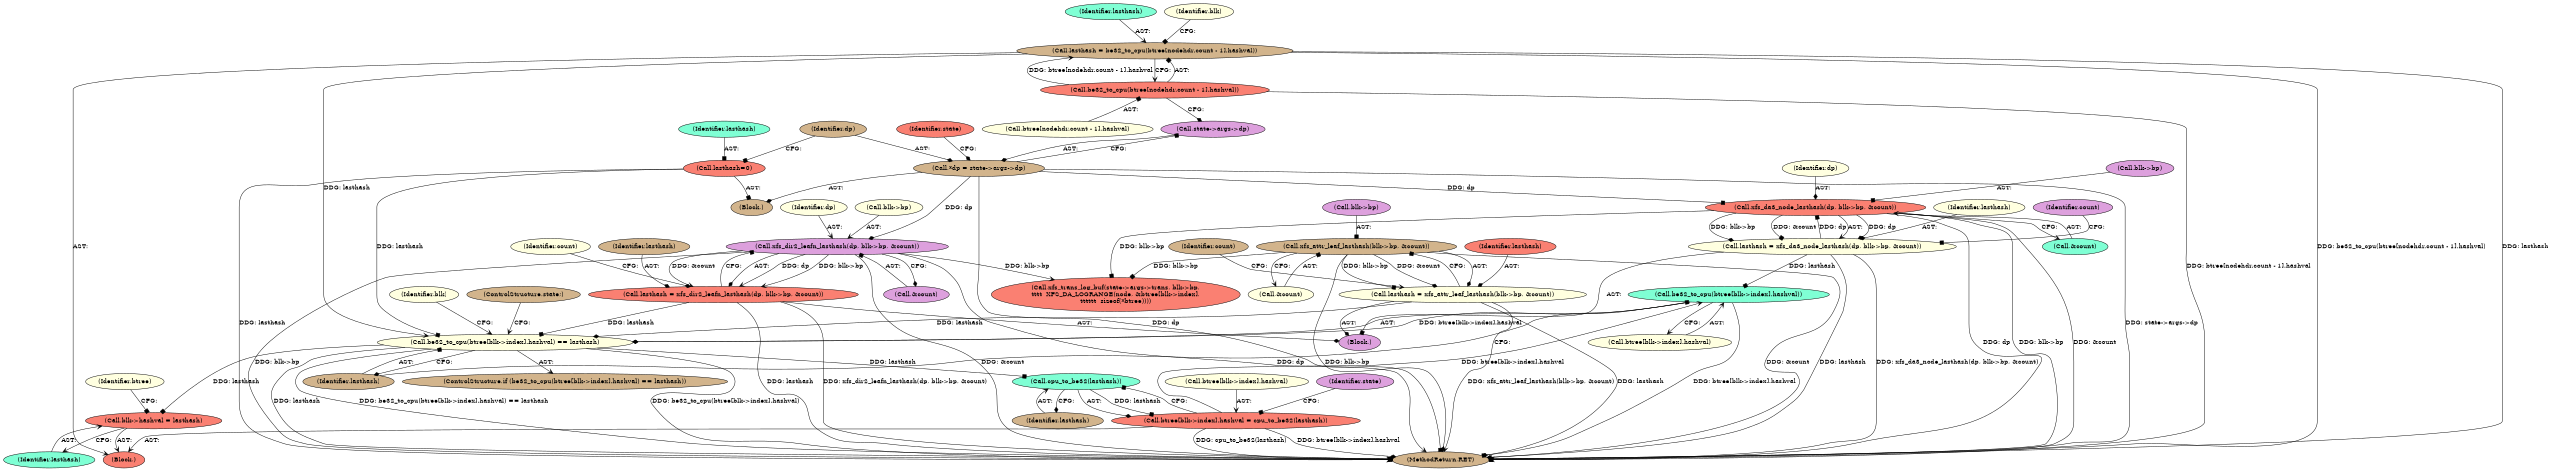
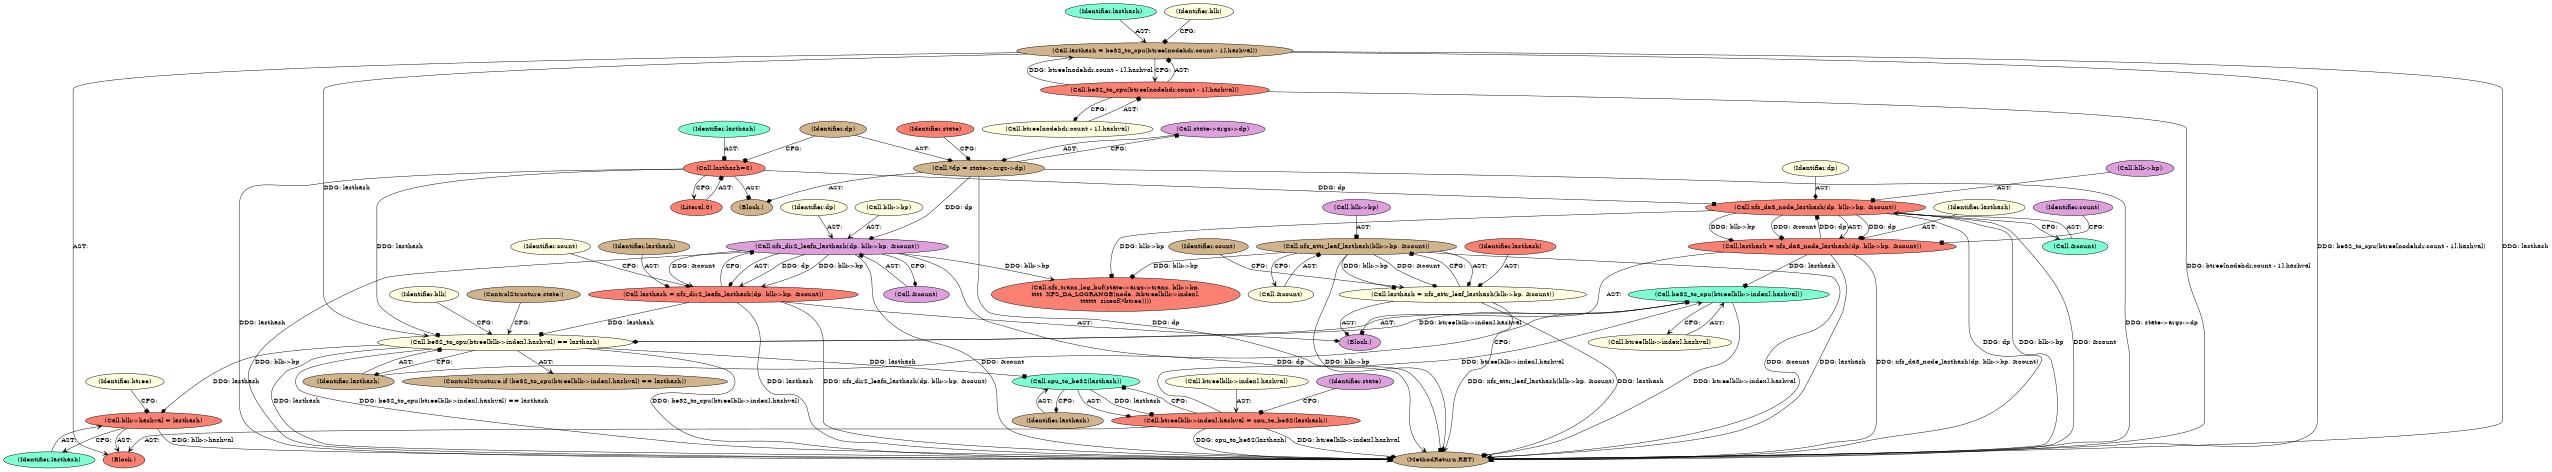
edge "(Call,be32_to_cpu(btree[nodehdr.count - 1].hashval))" -> "(Call,state->args->dp)": now "(Call,be32_to_cpu(btree[nodehdr.count - 1].hashval))" -> "(Call,btree[nodehdr.count - 1].hashval)"
edge "(Call,*dp = state->args->dp)" -> "(Call,xfs_da3_node_lasthash(dp, blk->bp, &count))": now "(Call,lasthash=0)" -> "(Call,xfs_da3_node_lasthash(dp, blk->bp, &count))"
node "(Literal,0)": added
node "(Call,lasthash = xfs_da3_node_lasthash(dp, blk->bp, &count))": fillcolor lightyellow -> salmon
edge "(Call,lasthash = xfs_attr_leaf_lasthash(blk->bp, &count))" -> "(Call,be32_to_cpu(btree[blk->index].hashval) == lasthash)": removed, label "DDG: lasthash"
edge "(Call,be32_to_cpu(btree[blk->index].hashval) == lasthash)" -> "(Call,blk->hashval = lasthash)": arrowhead box -> diamond
edge "(Call,blk->hashval = lasthash)" -> "(MethodReturn,RET)": added, label "DDG: blk->hashval"
